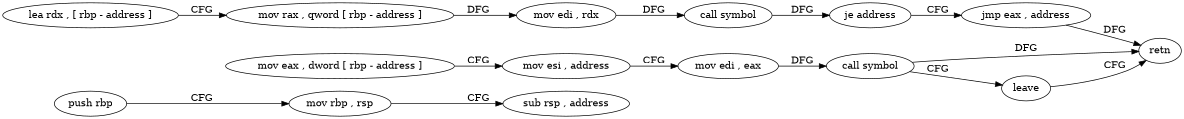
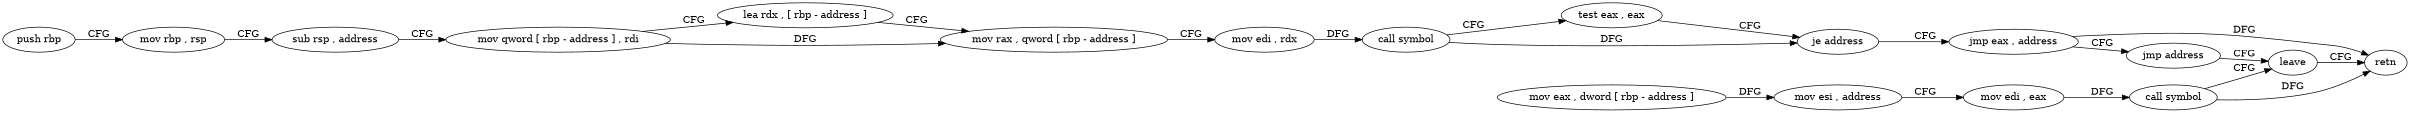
edge "mov rax , qword [ rbp - address ]" -> "mov edi , rdx": label "DFG" -> "CFG"
node "test eax , eax": added
node "mov qword [ rbp - address ] , rdi": added
node "jmp address": added
edge "mov eax , dword [ rbp - address ]" -> "mov esi , address": label "CFG" -> "DFG"
